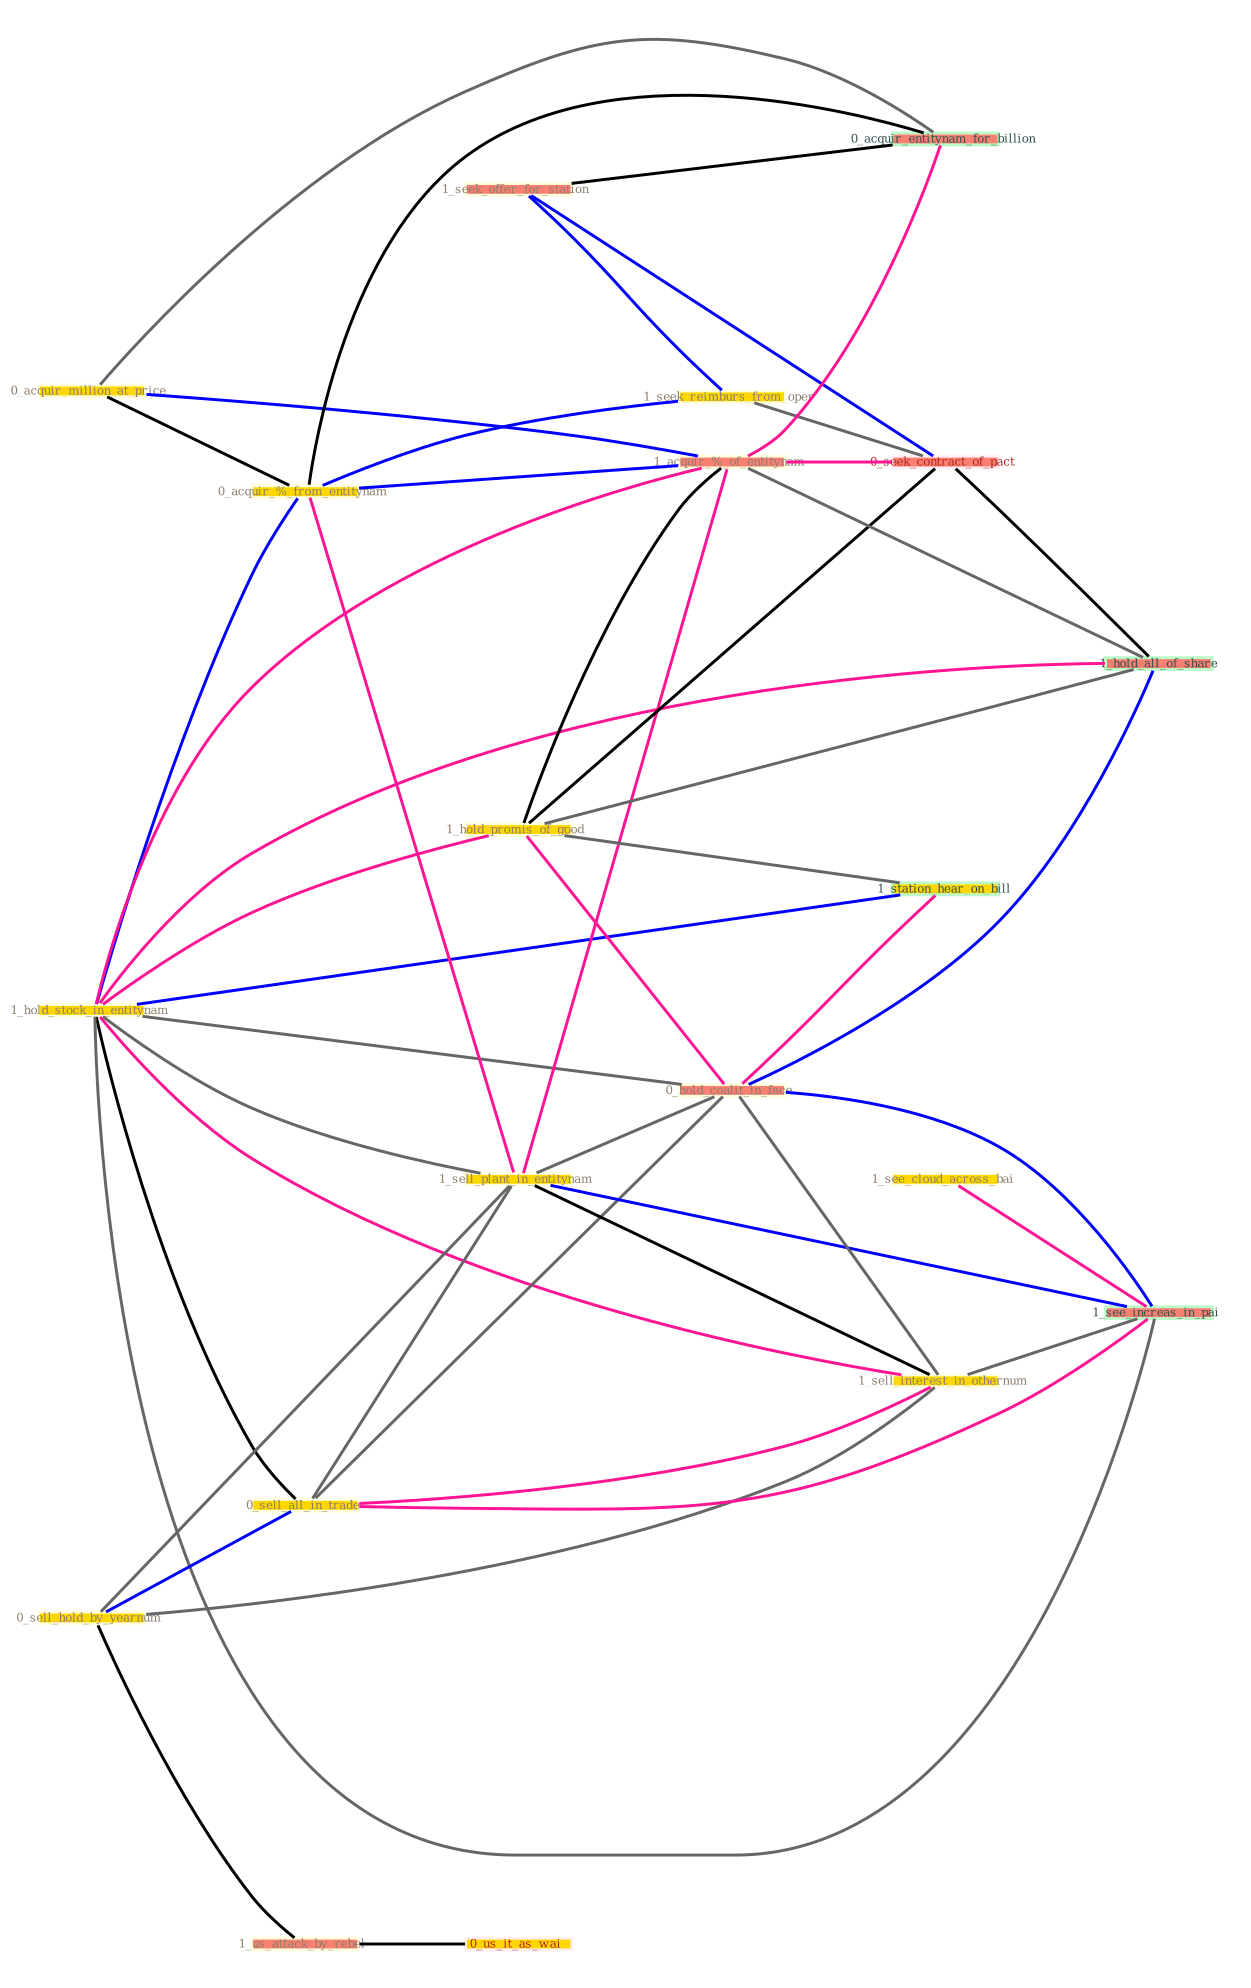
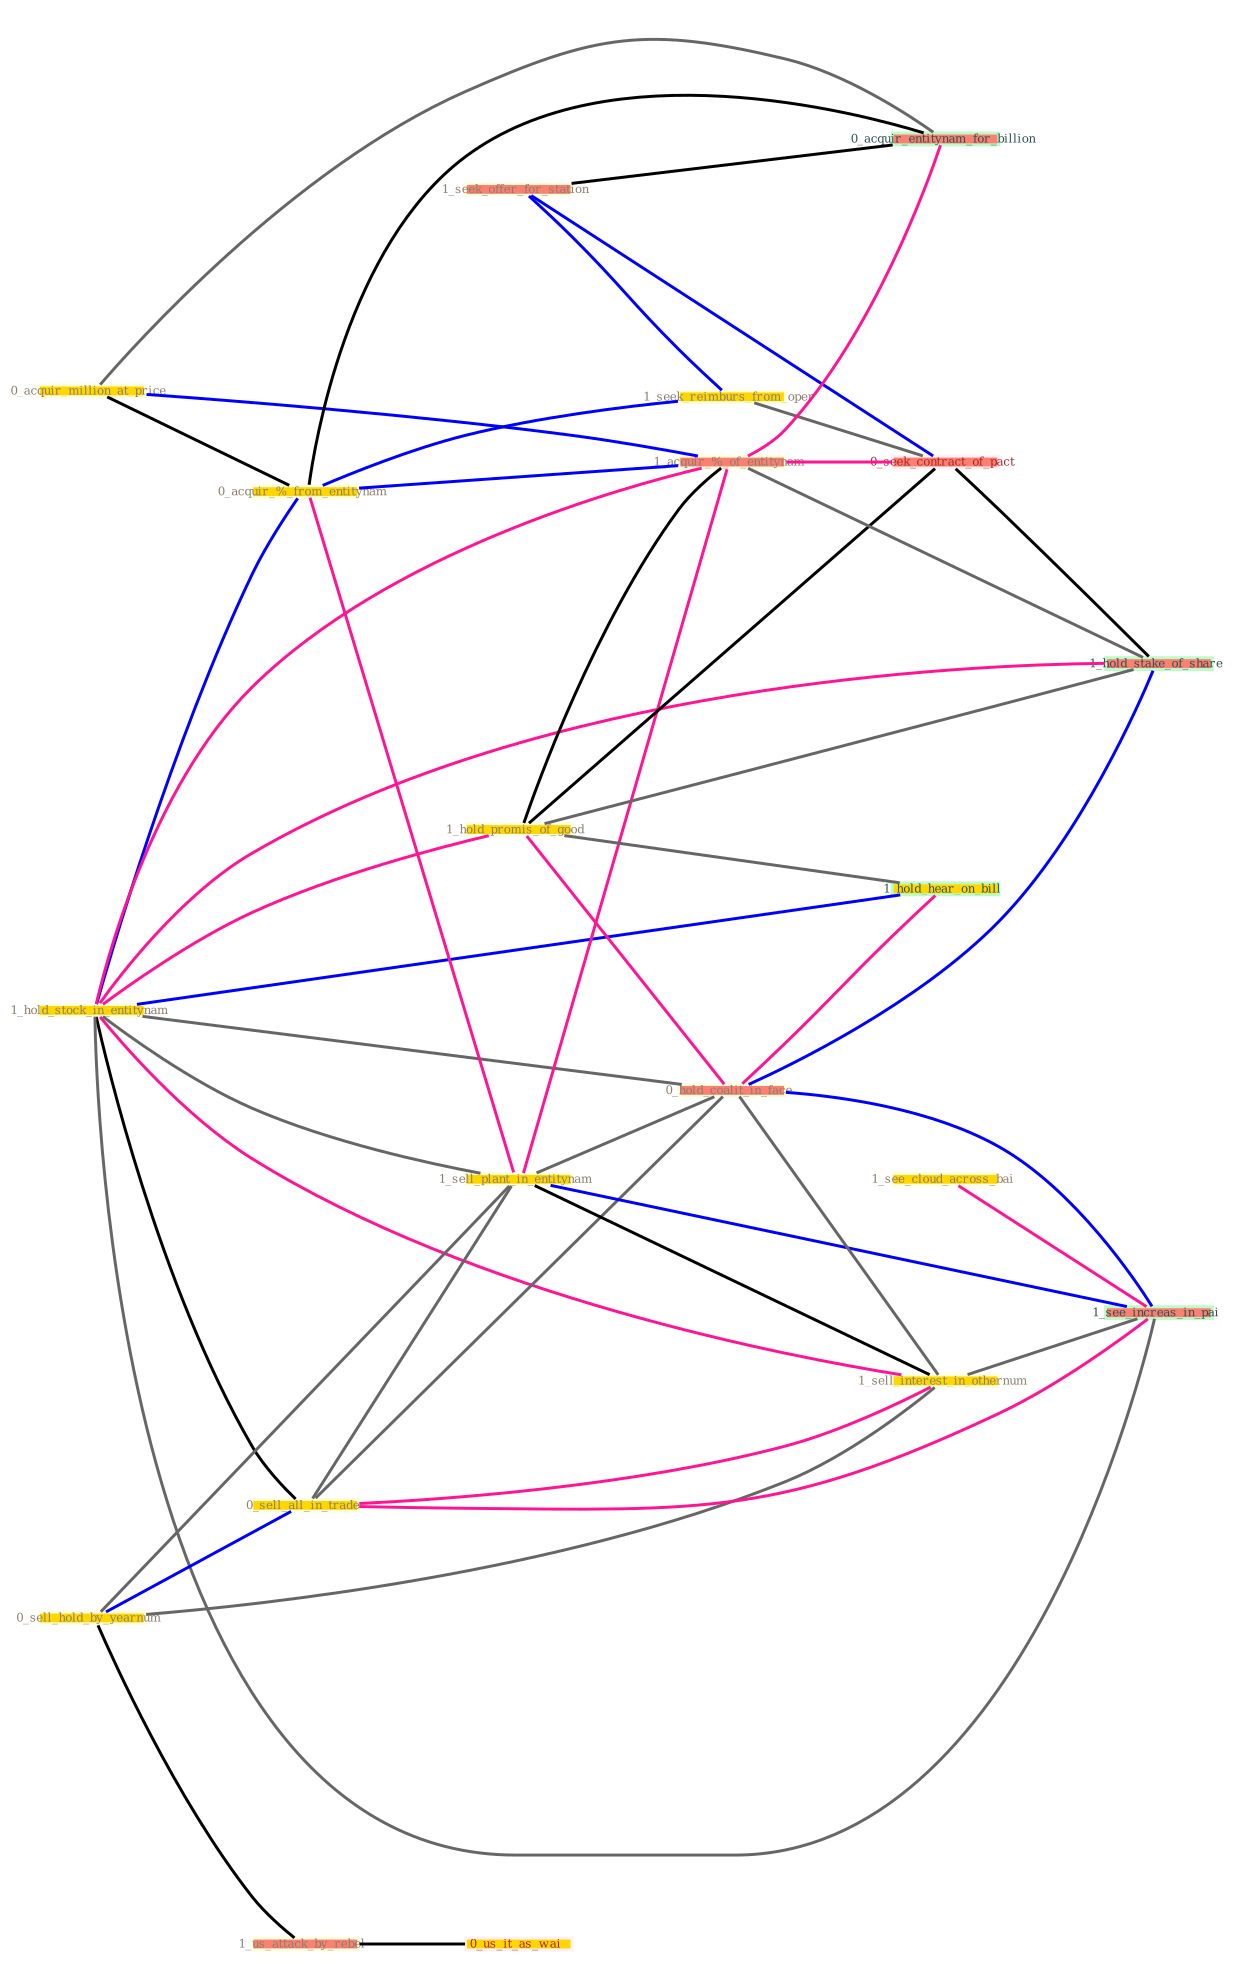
node "1_hold_all_of_share": label "1_hold_all_of_share" -> "1_hold_stake_of_share"
node "1_station_hear_on_bill": label "1_station_hear_on_bill" -> "1_hold_hear_on_bill"
